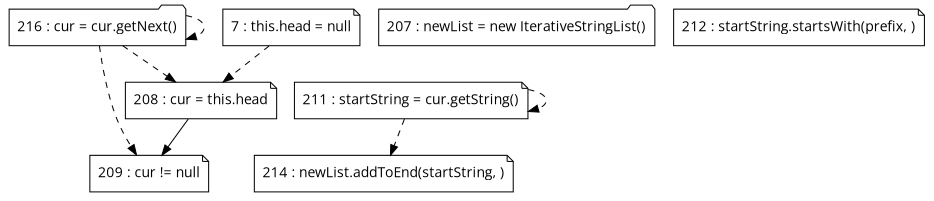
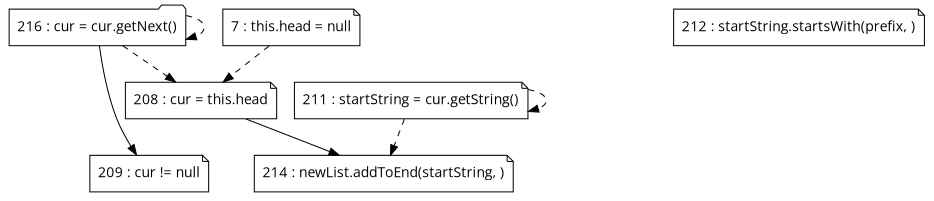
node "207 : newList = new IterativeStringList()": removed
edge "216 : cur = cur.getNext()" -> "209 : cur != null": style dashed -> solid
edge "208 : cur = this.head" -> "209 : cur != null": now "208 : cur = this.head" -> "214 : newList.addToEnd(startString, )"
